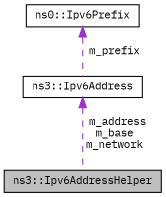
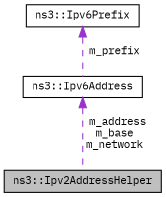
node "ns0::Ipv6Prefix": label "ns0::Ipv6Prefix" -> "ns3::Ipv6Prefix"
node "ns3::Ipv6AddressHelper": label "ns3::Ipv6AddressHelper" -> "ns3::Ipv2AddressHelper"
